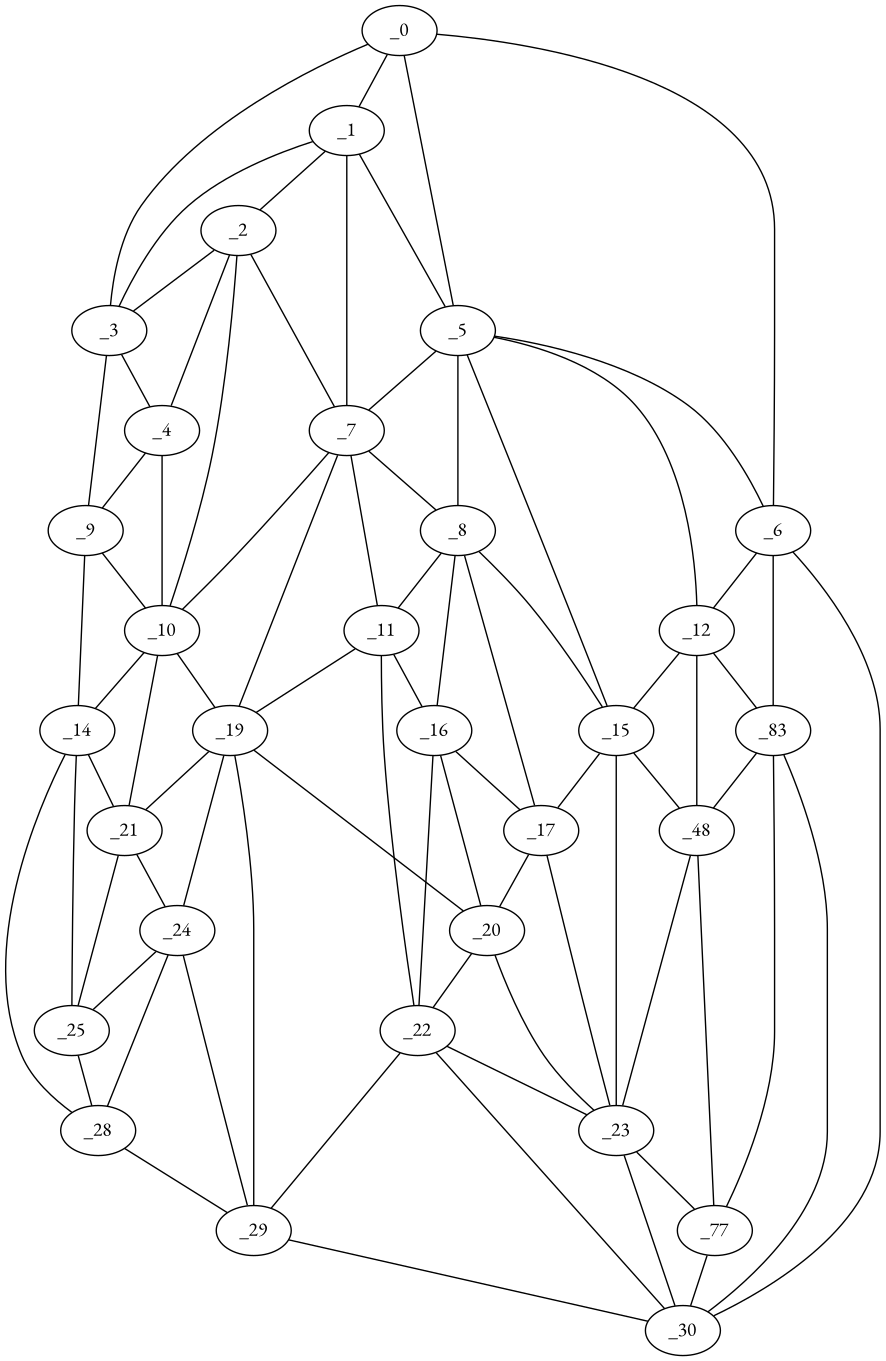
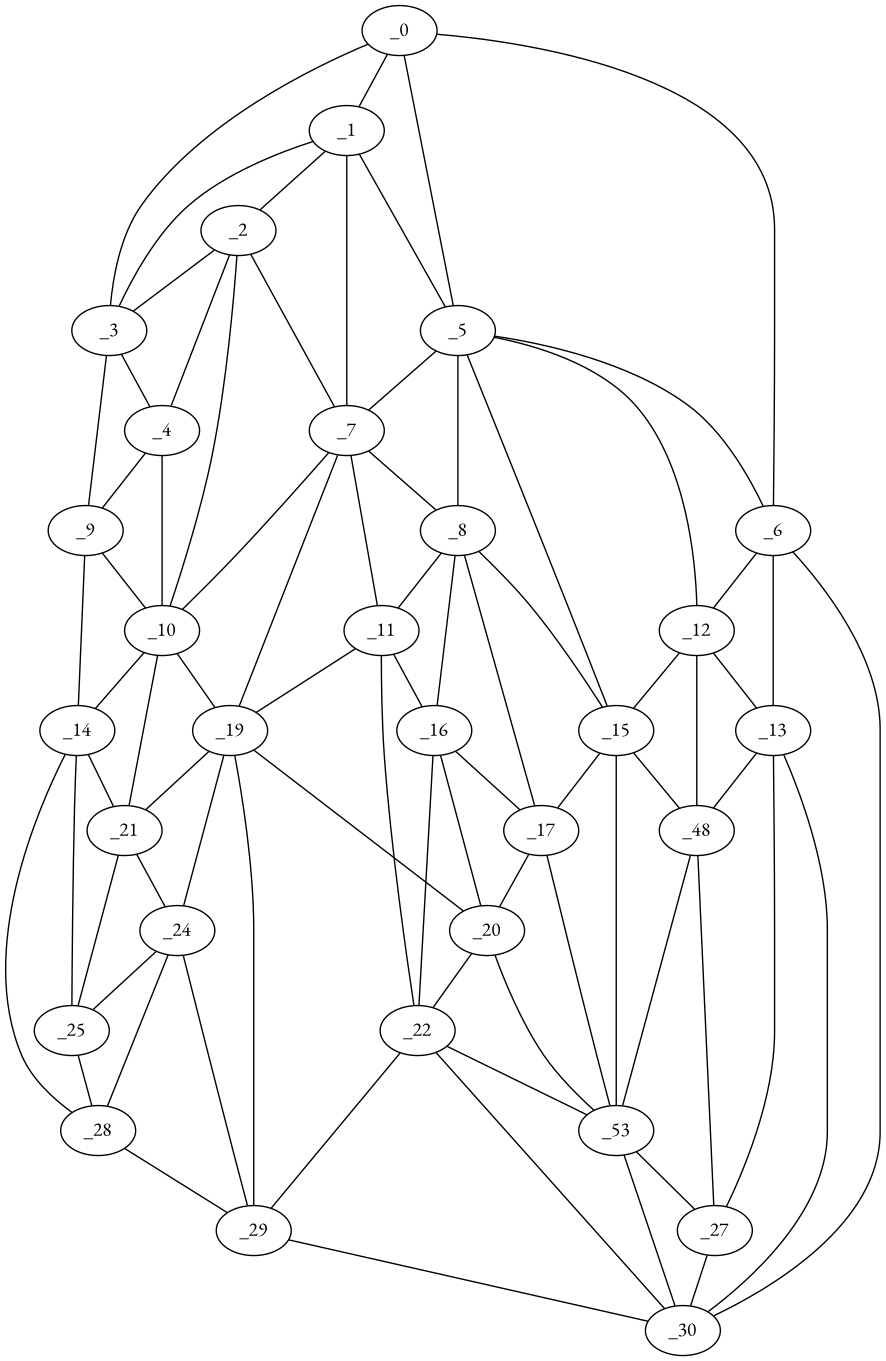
node "_83": label "_83" -> "_13"
node "_23": label "_23" -> "_53"
node "_77": label "_77" -> "_27"
